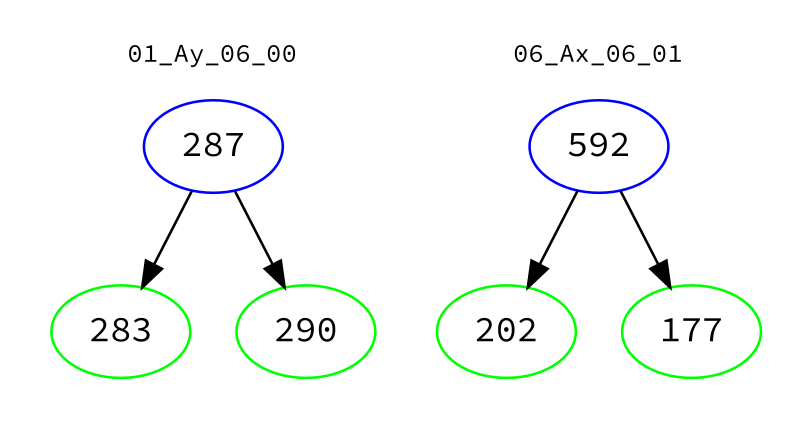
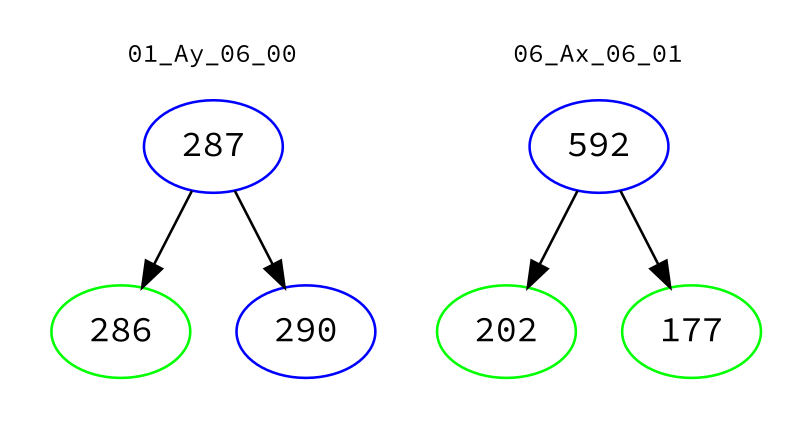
node "283": label "283" -> "286"
node "290": color green -> blue
